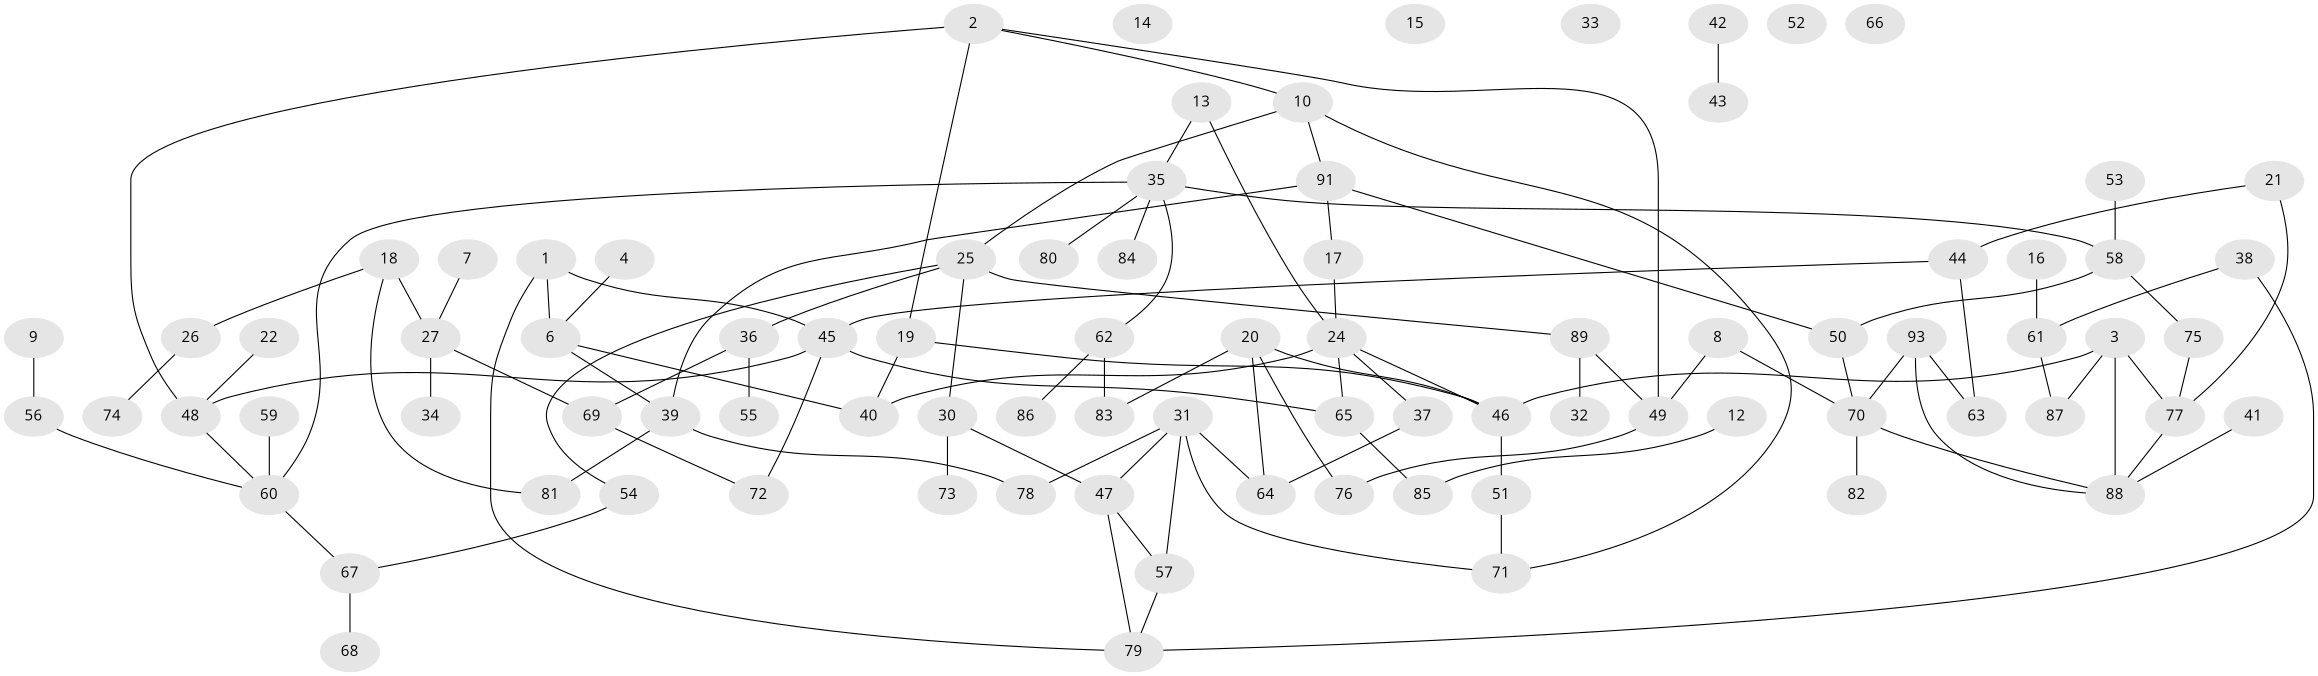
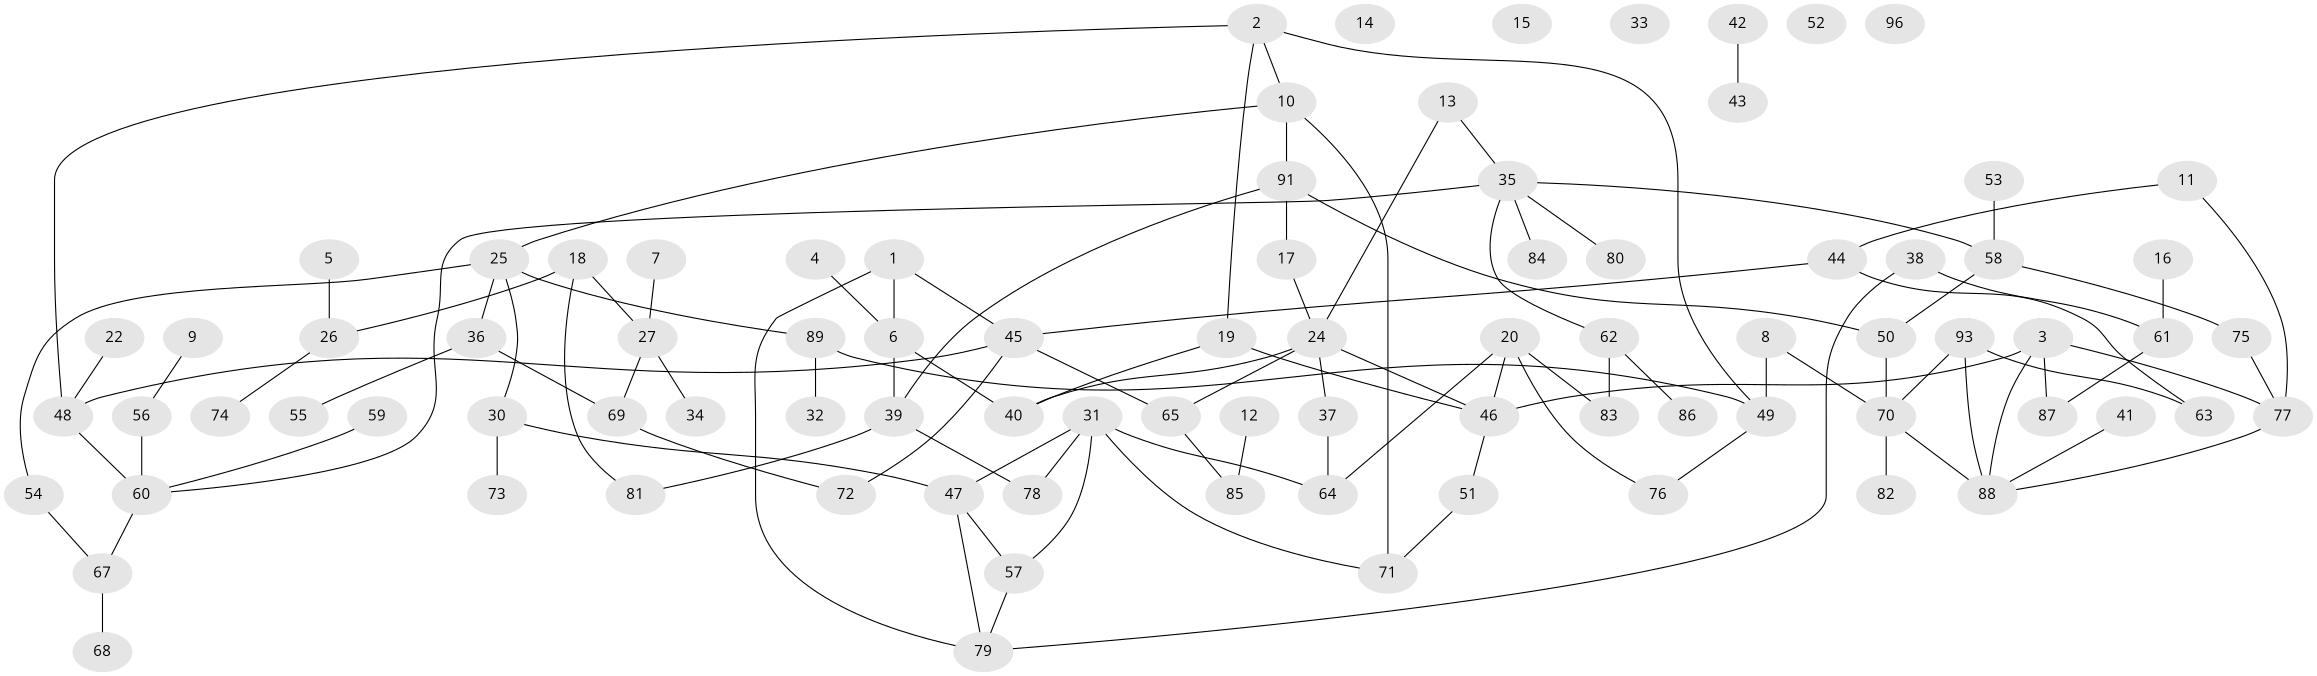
node "66": label "66" -> "96"
node "21": label "21" -> "11"
node "5": added
